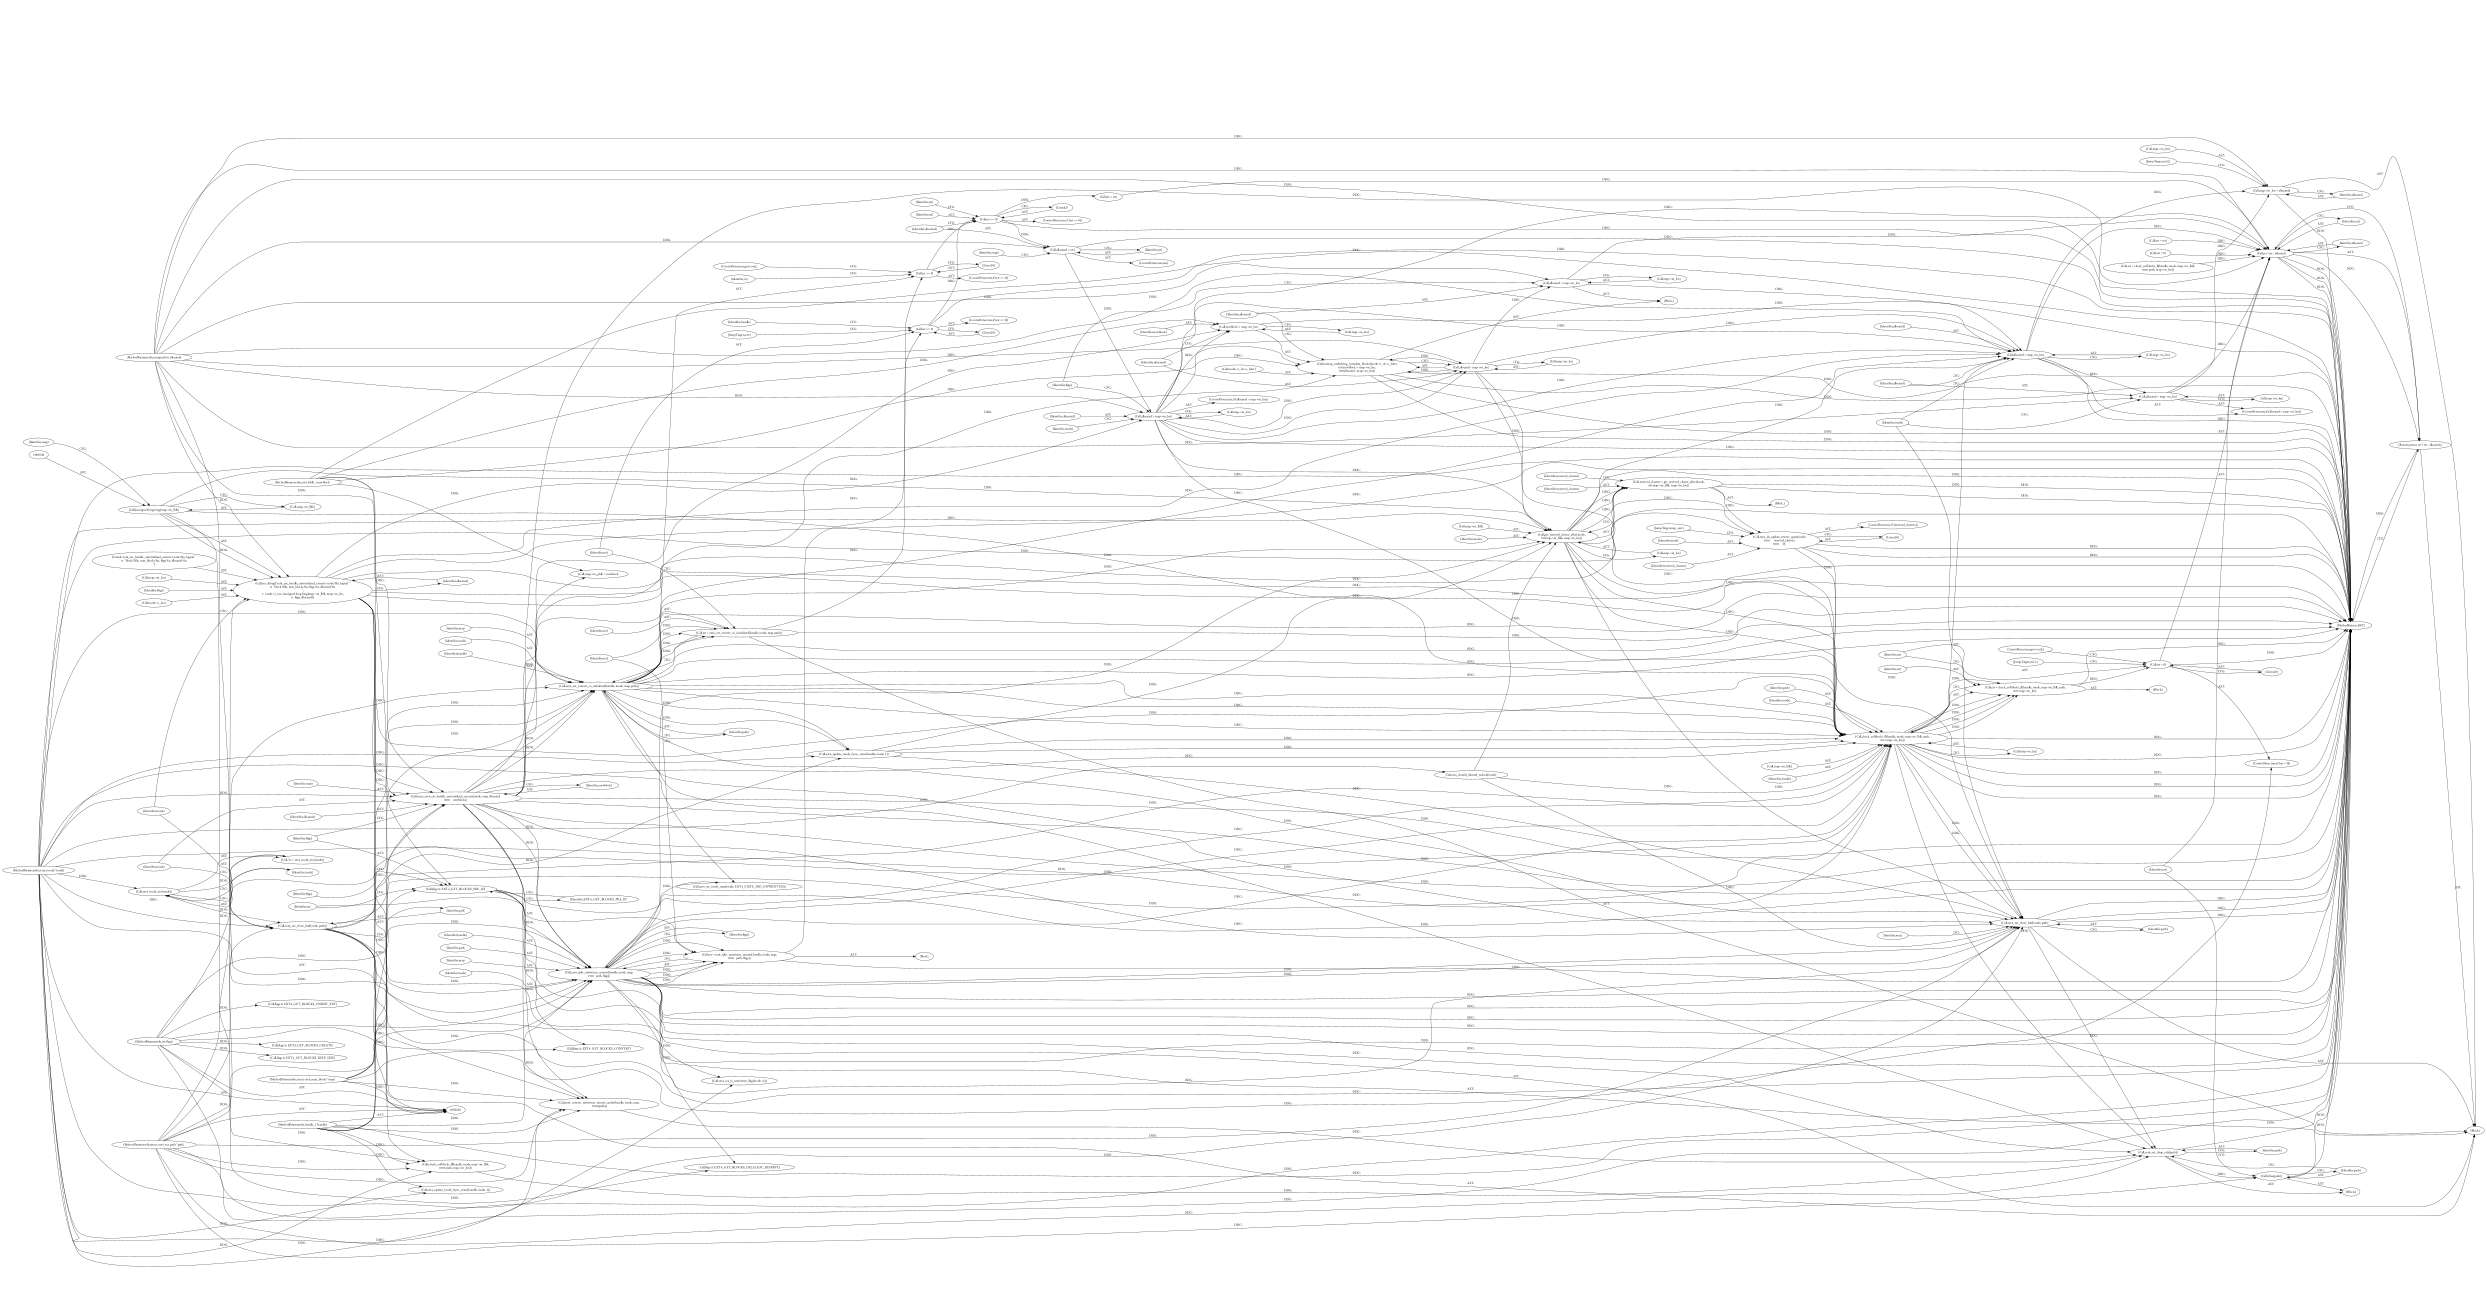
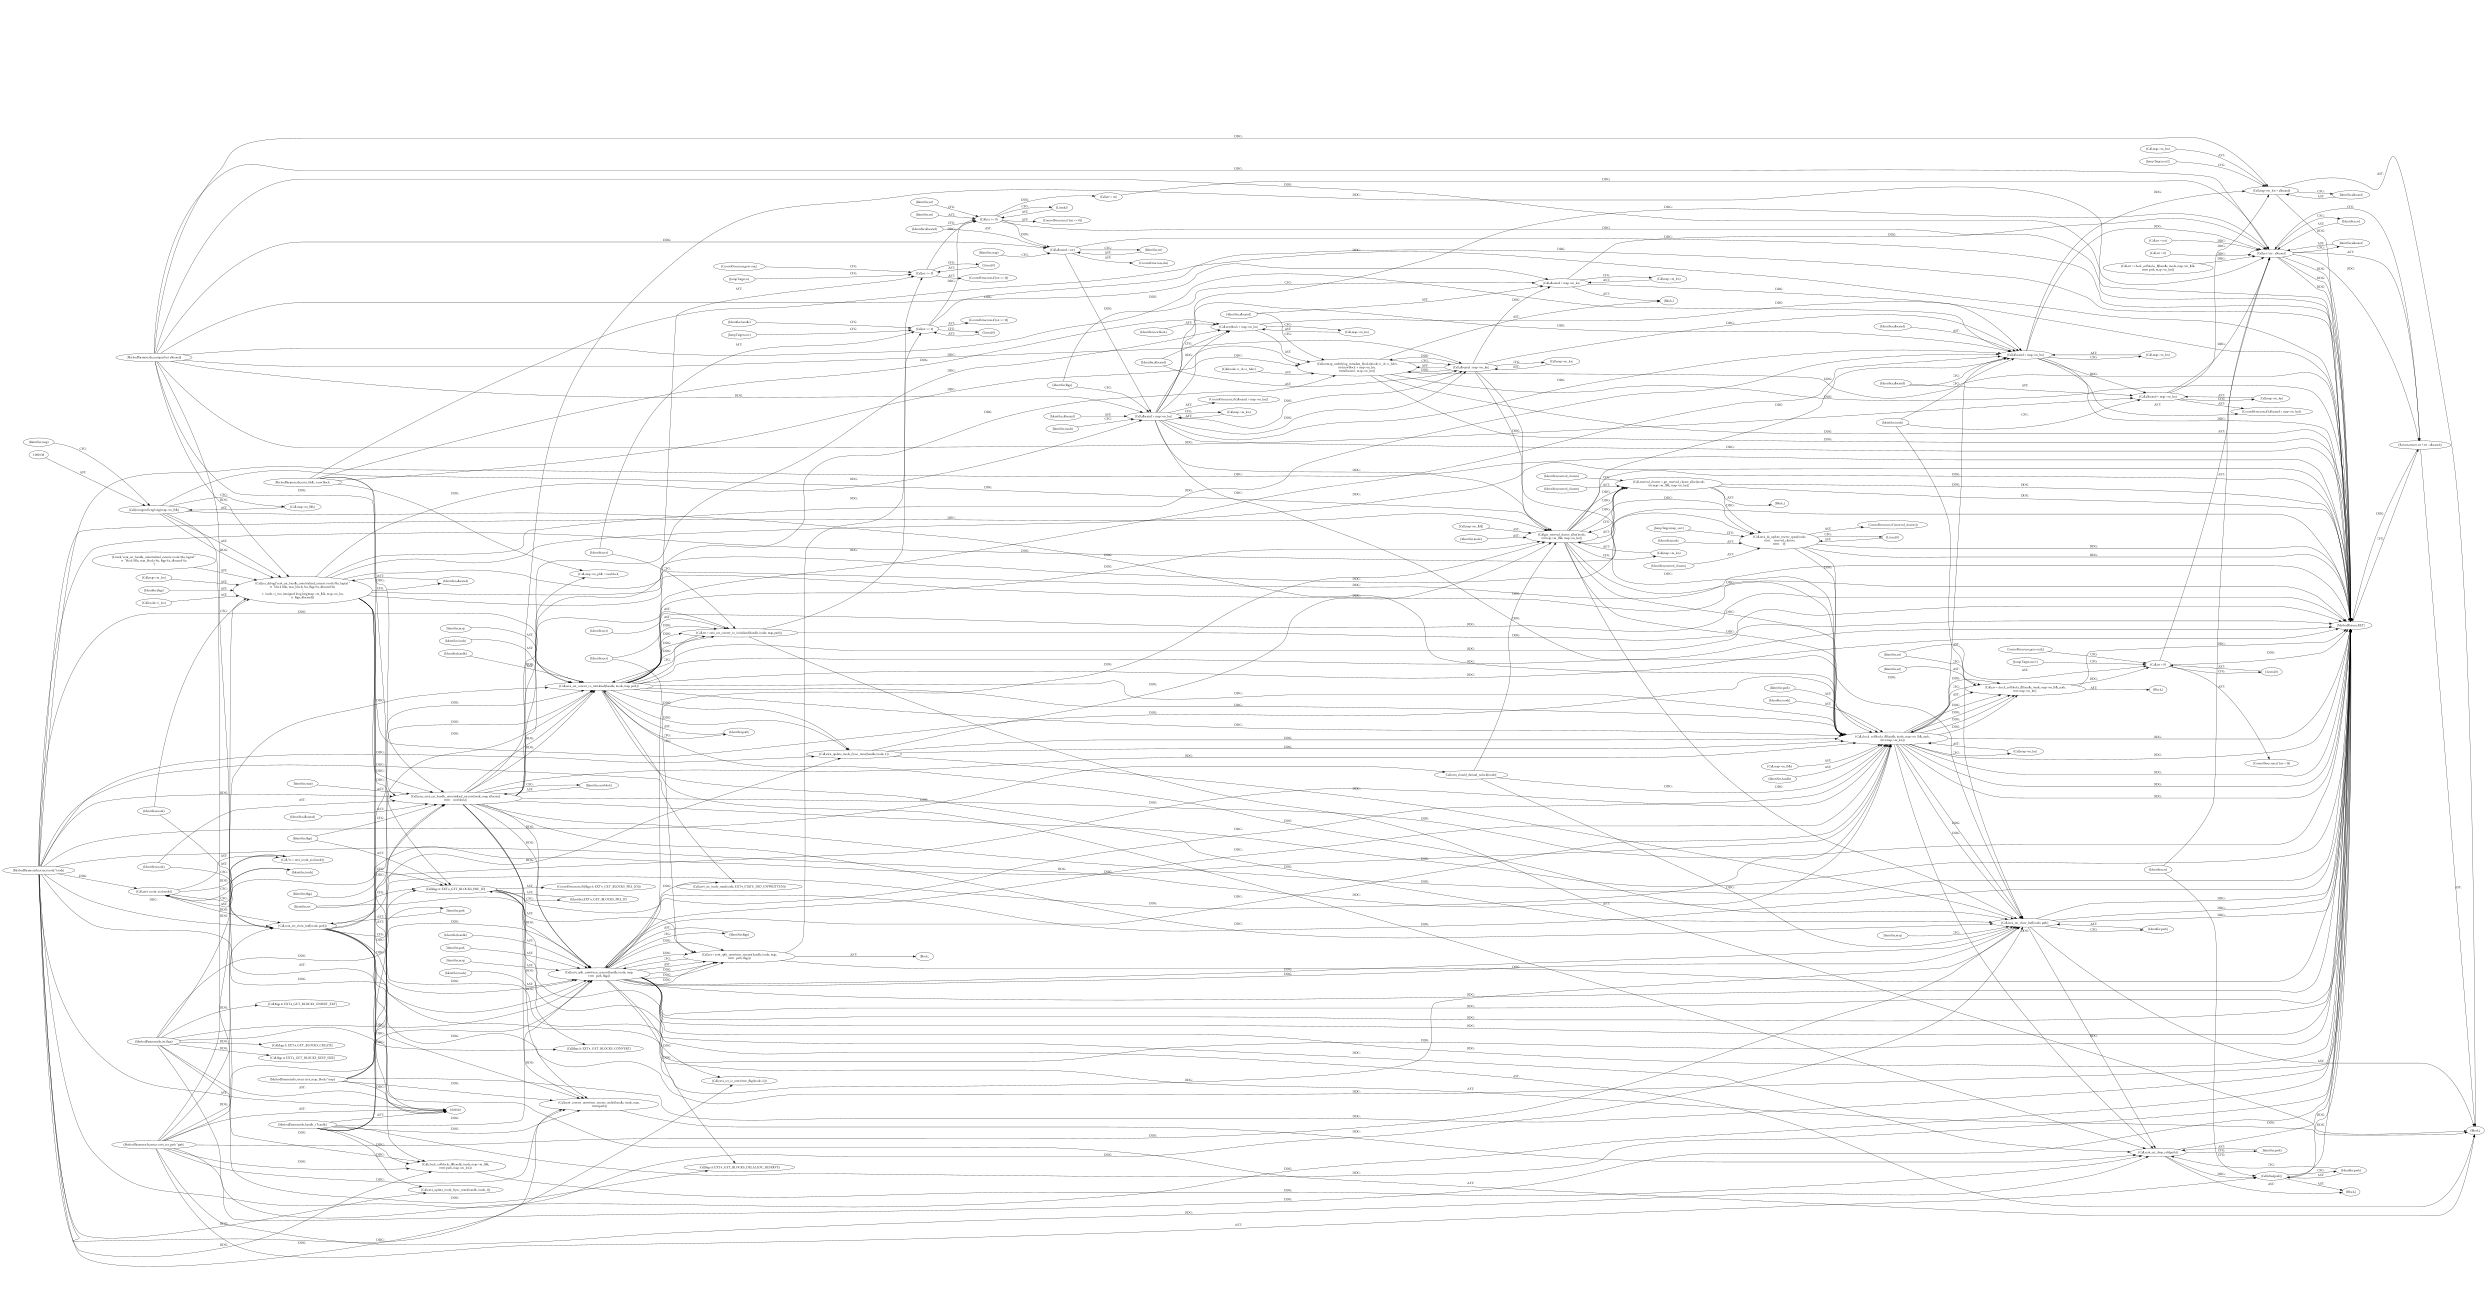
node "(Identifier,io)": label "(Identifier,io)" -> "(JumpTarget,io)"
node "(ControlStructure,if ((flags & EXT4_GET_BLOCKS_PRE_IO)))": added
edge "(Identifier,EXT4_GET_BLOCKS_PRE_IO)" -> "(Call,flags & EXT4_GET_BLOCKS_PRE_IO)": label "CFG: " -> "AST: "
edge "(MethodParameterIn,struct ext4_map_blocks *map)" -> "(ControlStructure,if (err < 0))": now "(MethodParameterIn,struct ext4_map_blocks *map)" -> "(MethodReturn,RET)"
edge "(MethodParameterIn,struct ext4_ext_path *path)" -> "(Call,kfree(path))": label "DDG: " -> "AST: "
